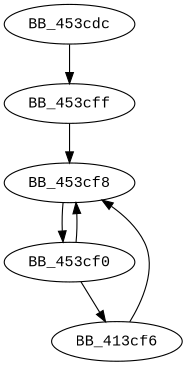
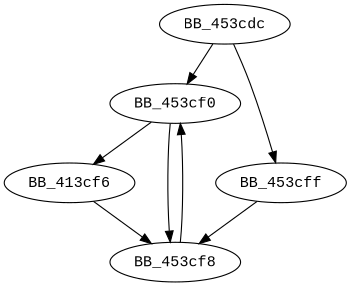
edge "BB_453cdc" -> "BB_453cf0": added
